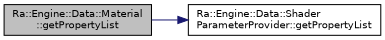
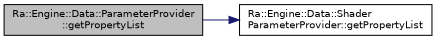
node "Ra::Engine::Data::Material ::getPropertyList": label "Ra::Engine::Data::Material ::getPropertyList" -> "Ra::Engine::Data::ParameterProvider ::getPropertyList"
